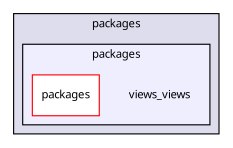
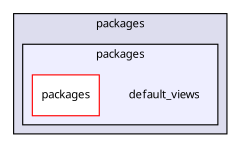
node "views_views": label "views_views" -> "default_views"
